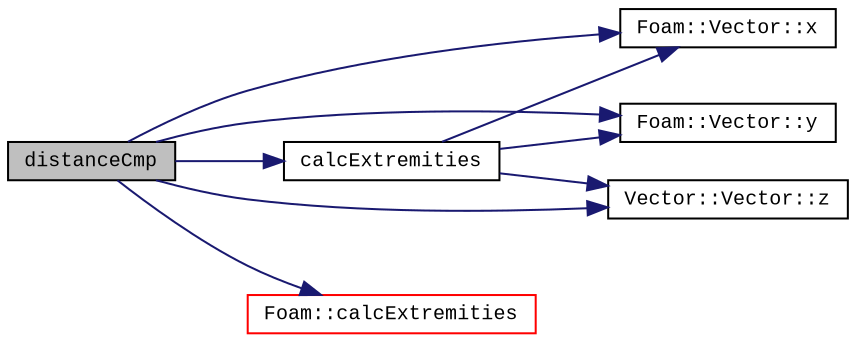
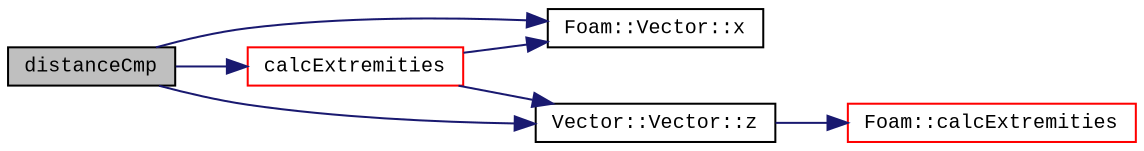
node "Foam::Vector::y": removed
node "calcExtremities": color black -> red
edge "distanceCmp" -> "Foam::calcExtremities": now "Vector::Vector::z" -> "Foam::calcExtremities"
